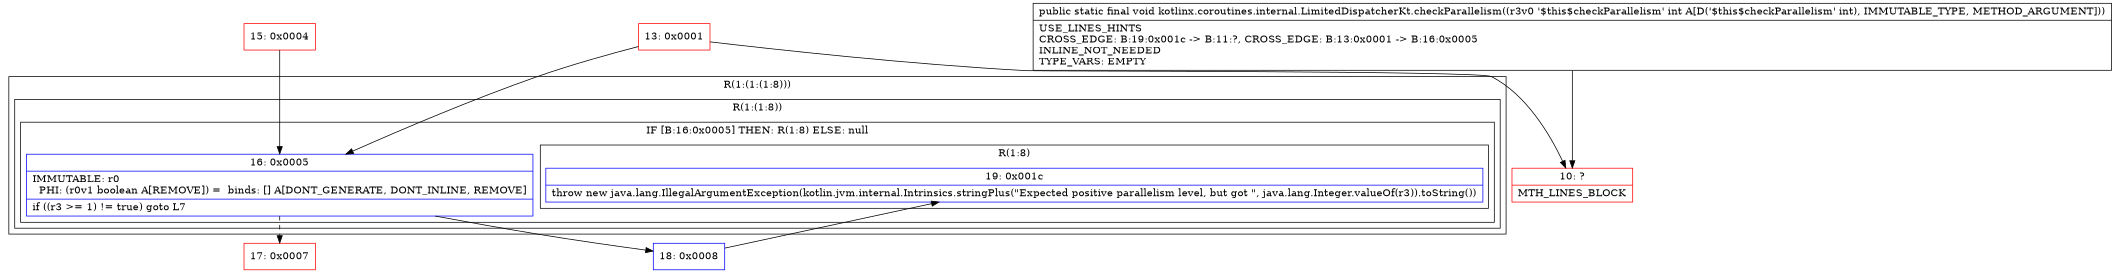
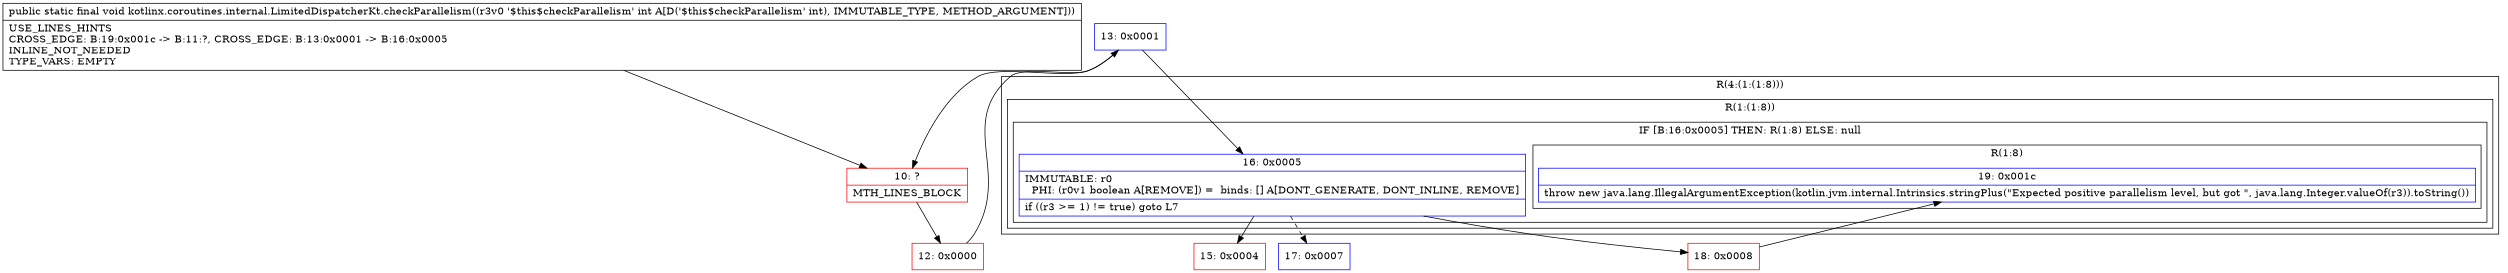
node "13: 0x0001": color red -> blue
cluster "R(1:(1:(1:8)))": label "R(1:(1:(1:8)))" -> "R(4:(1:(1:8)))"
edge "15: 0x0004" -> "16: 0x0005": reversed
node "17: 0x0007": color red -> blue
node "18: 0x0008": color blue -> red
node "12: 0x0000": added
